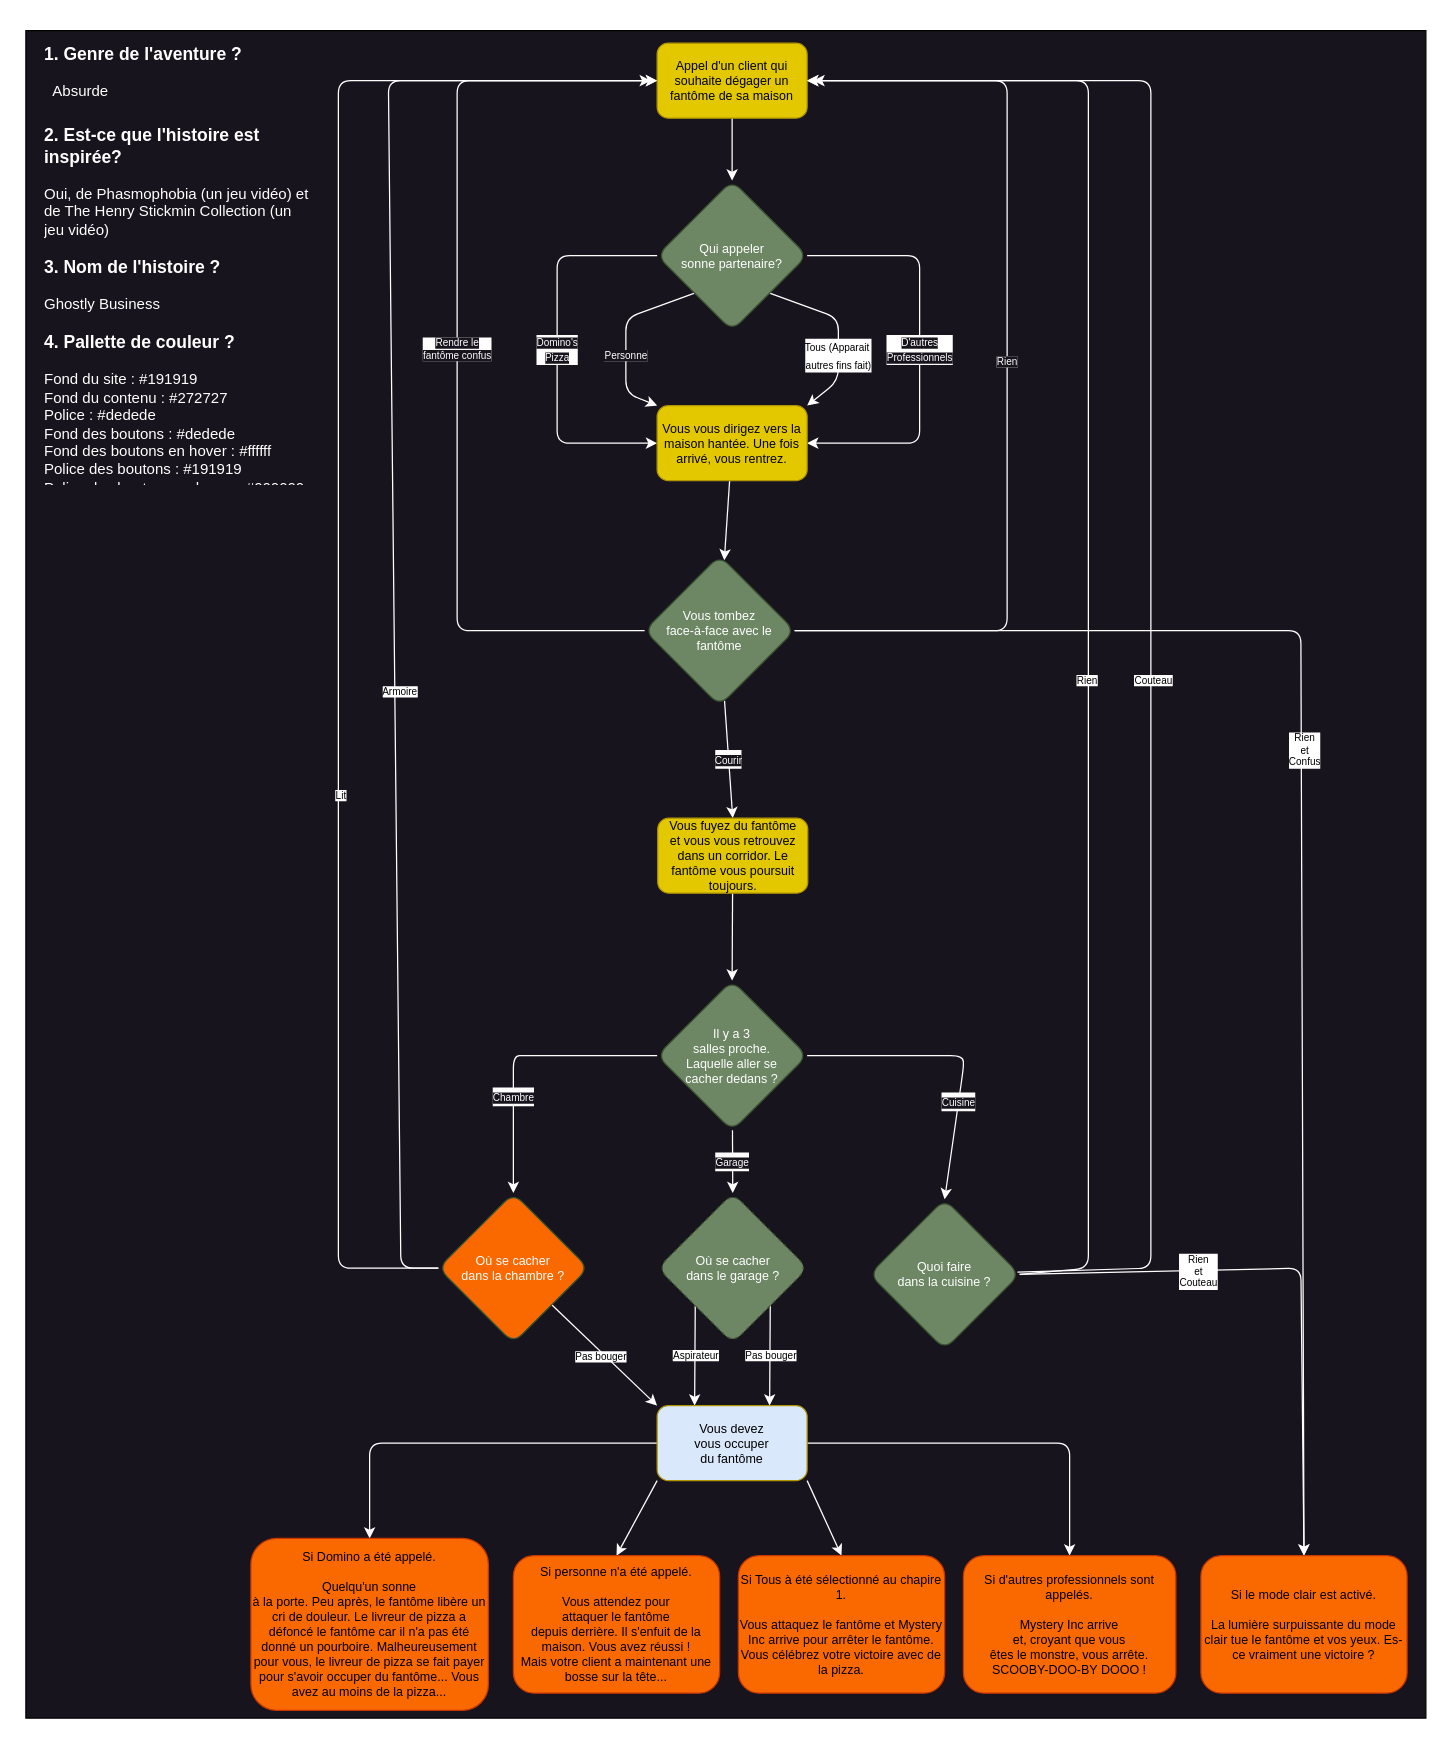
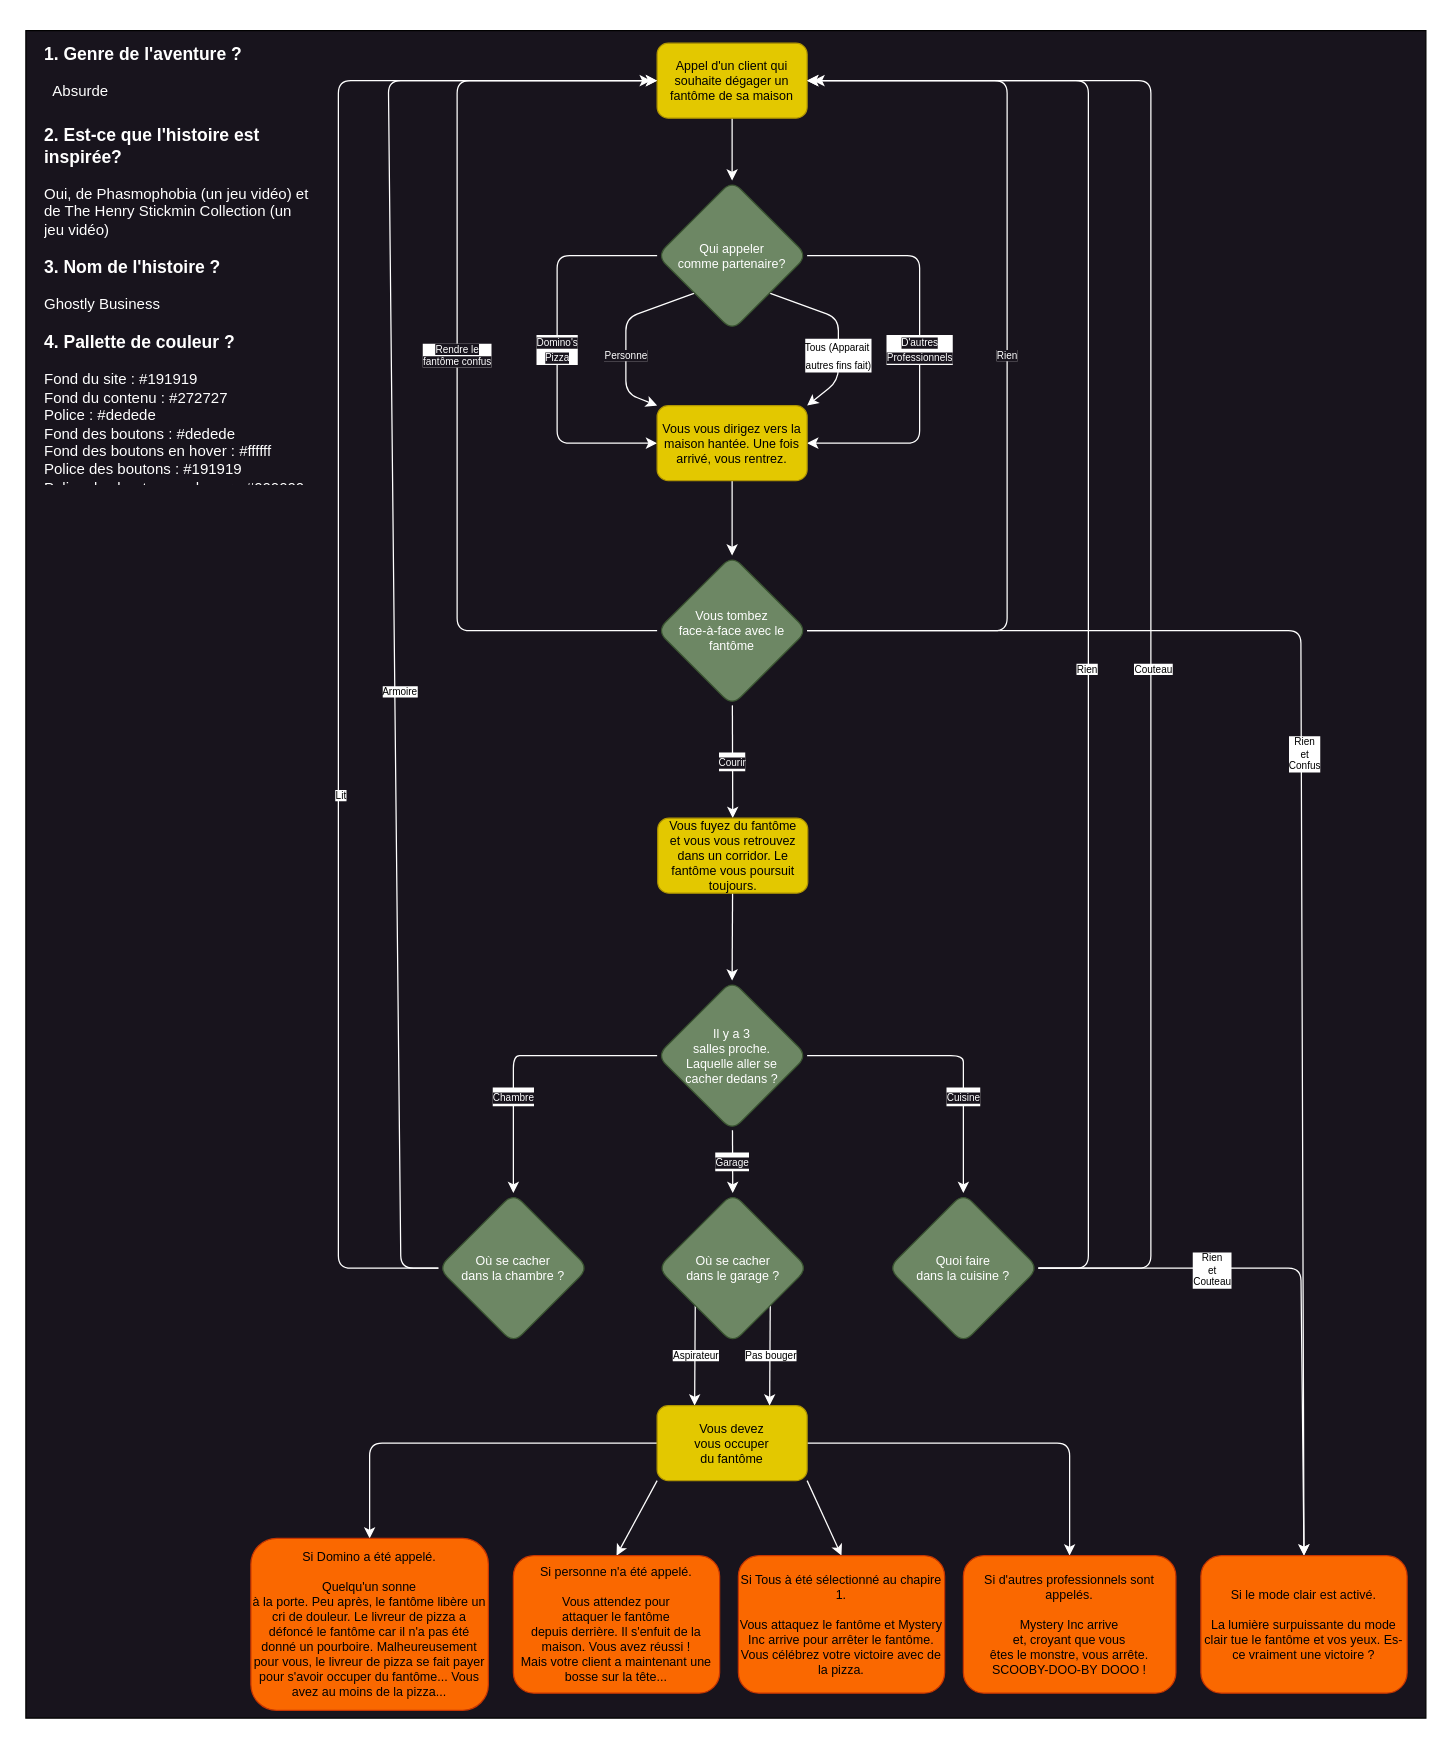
node "Qui appeler sonne partenaire?": label "Qui appeler sonne partenaire?" -> "Qui appeler comme partenaire?"
node "Vous tombez face-à-face avec le fantôme": moved (719, 631) -> (732, 631)
node "Où se cacher dans la chambre ?": fillcolor #fa6800 -> #6d8764
node "Où se cacher dans le garage ?": style dashed -> solid
node "Quoi faire dans la cuisine ?": moved (944, 1274) -> (963, 1268)
edge "Où se cacher dans la chambre ?" -> "Vous devez vous occuper du fantôme": removed, label "Pas bouger"
node "Vous devez vous occuper du fantôme": fillcolor #dae8fc -> #e3c800
